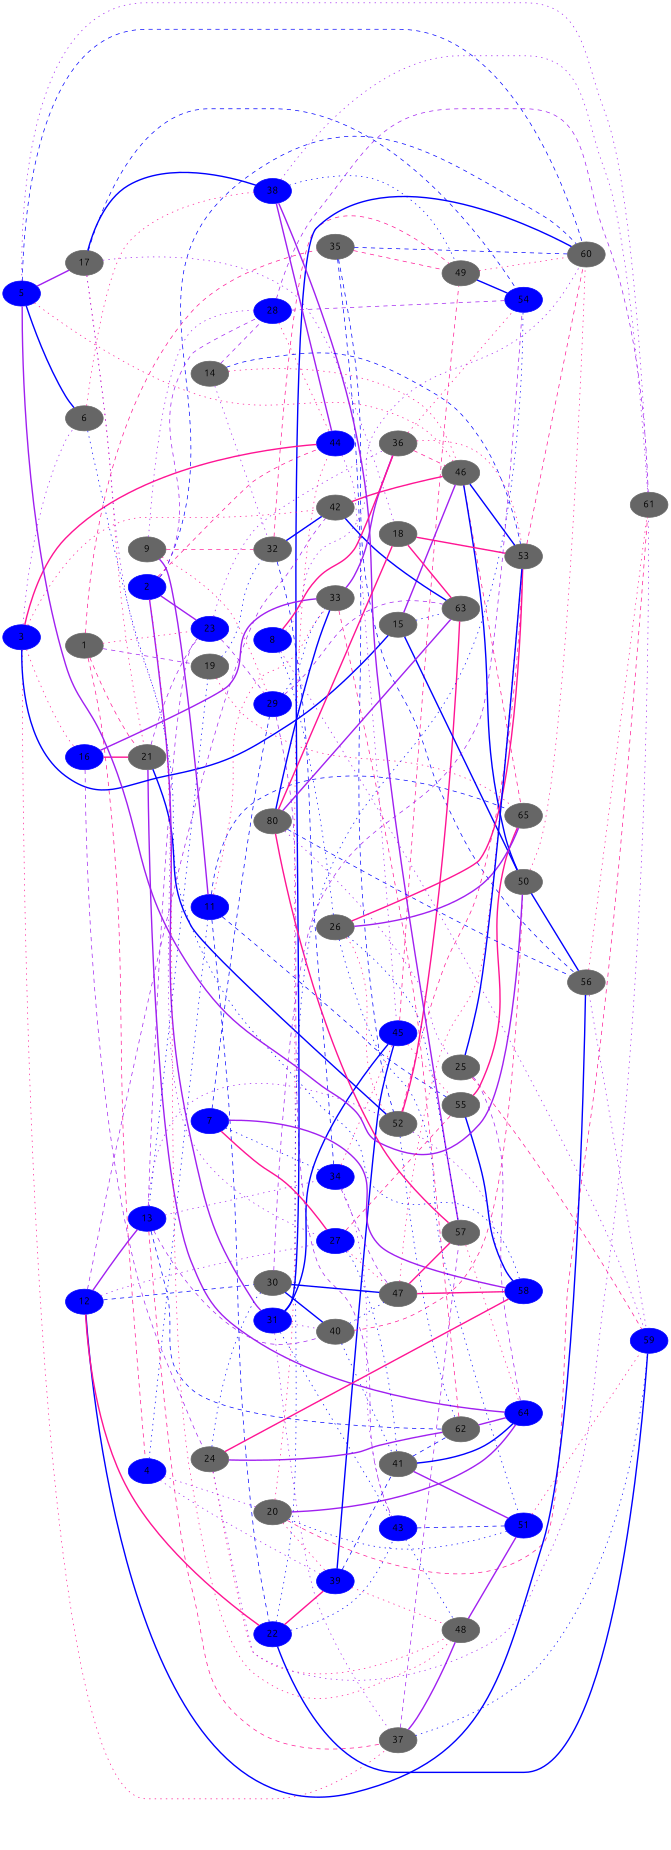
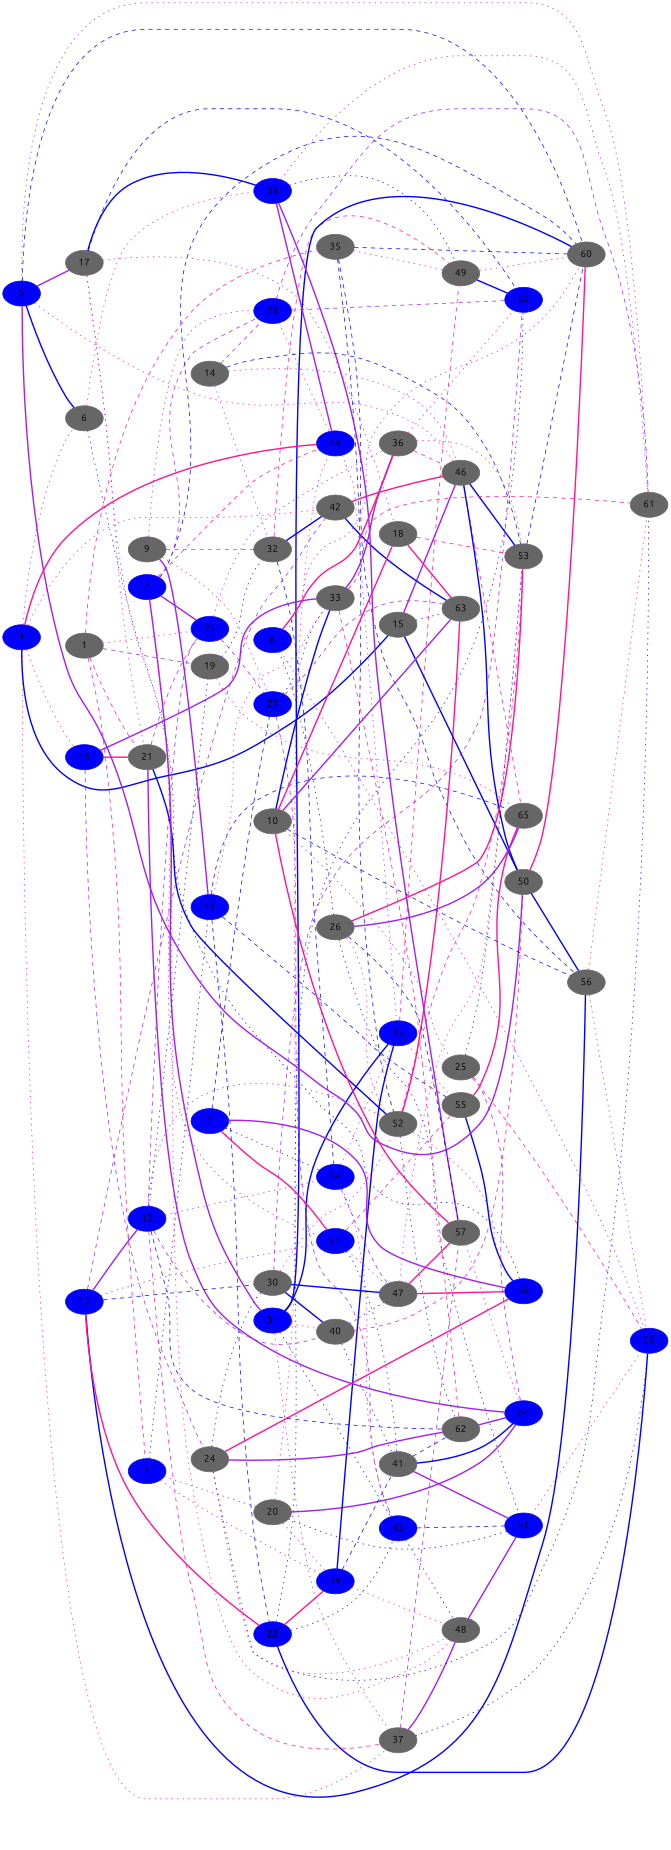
edge "35" -- "49": style dashed -> dotted
edge "60" -- "53": color deeppink -> blue
edge "18" -- "53": style bold -> dashed
edge "60" -- "50": style dotted -> bold
edge "53" -- "25": style bold -> dotted
node "80": label "80" -> "10"
edge "26" -- "57": style dotted -> dashed
edge "61" -- "20": now "61" -- "33"
edge "52" -- "30": added
edge "61" -- "24": color purple -> blue
